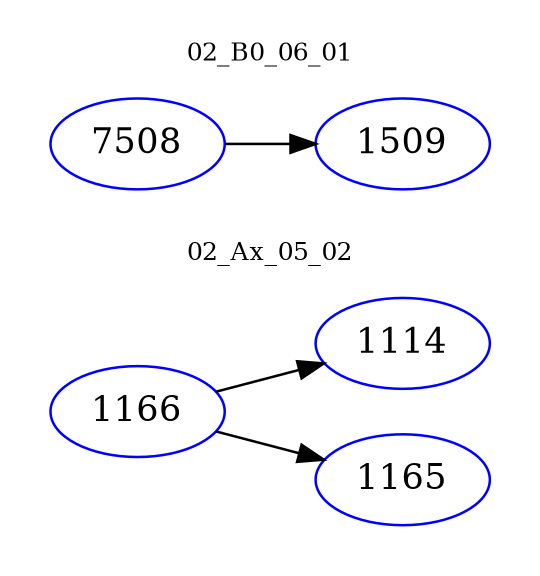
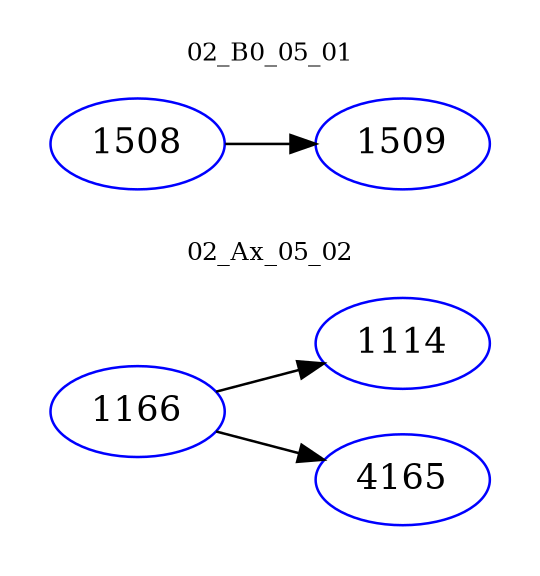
cluster "02_B0_06_01": label "02_B0_06_01" -> "02_B0_05_01"
node "7508": label "7508" -> "1508"
node "1165": label "1165" -> "4165"
